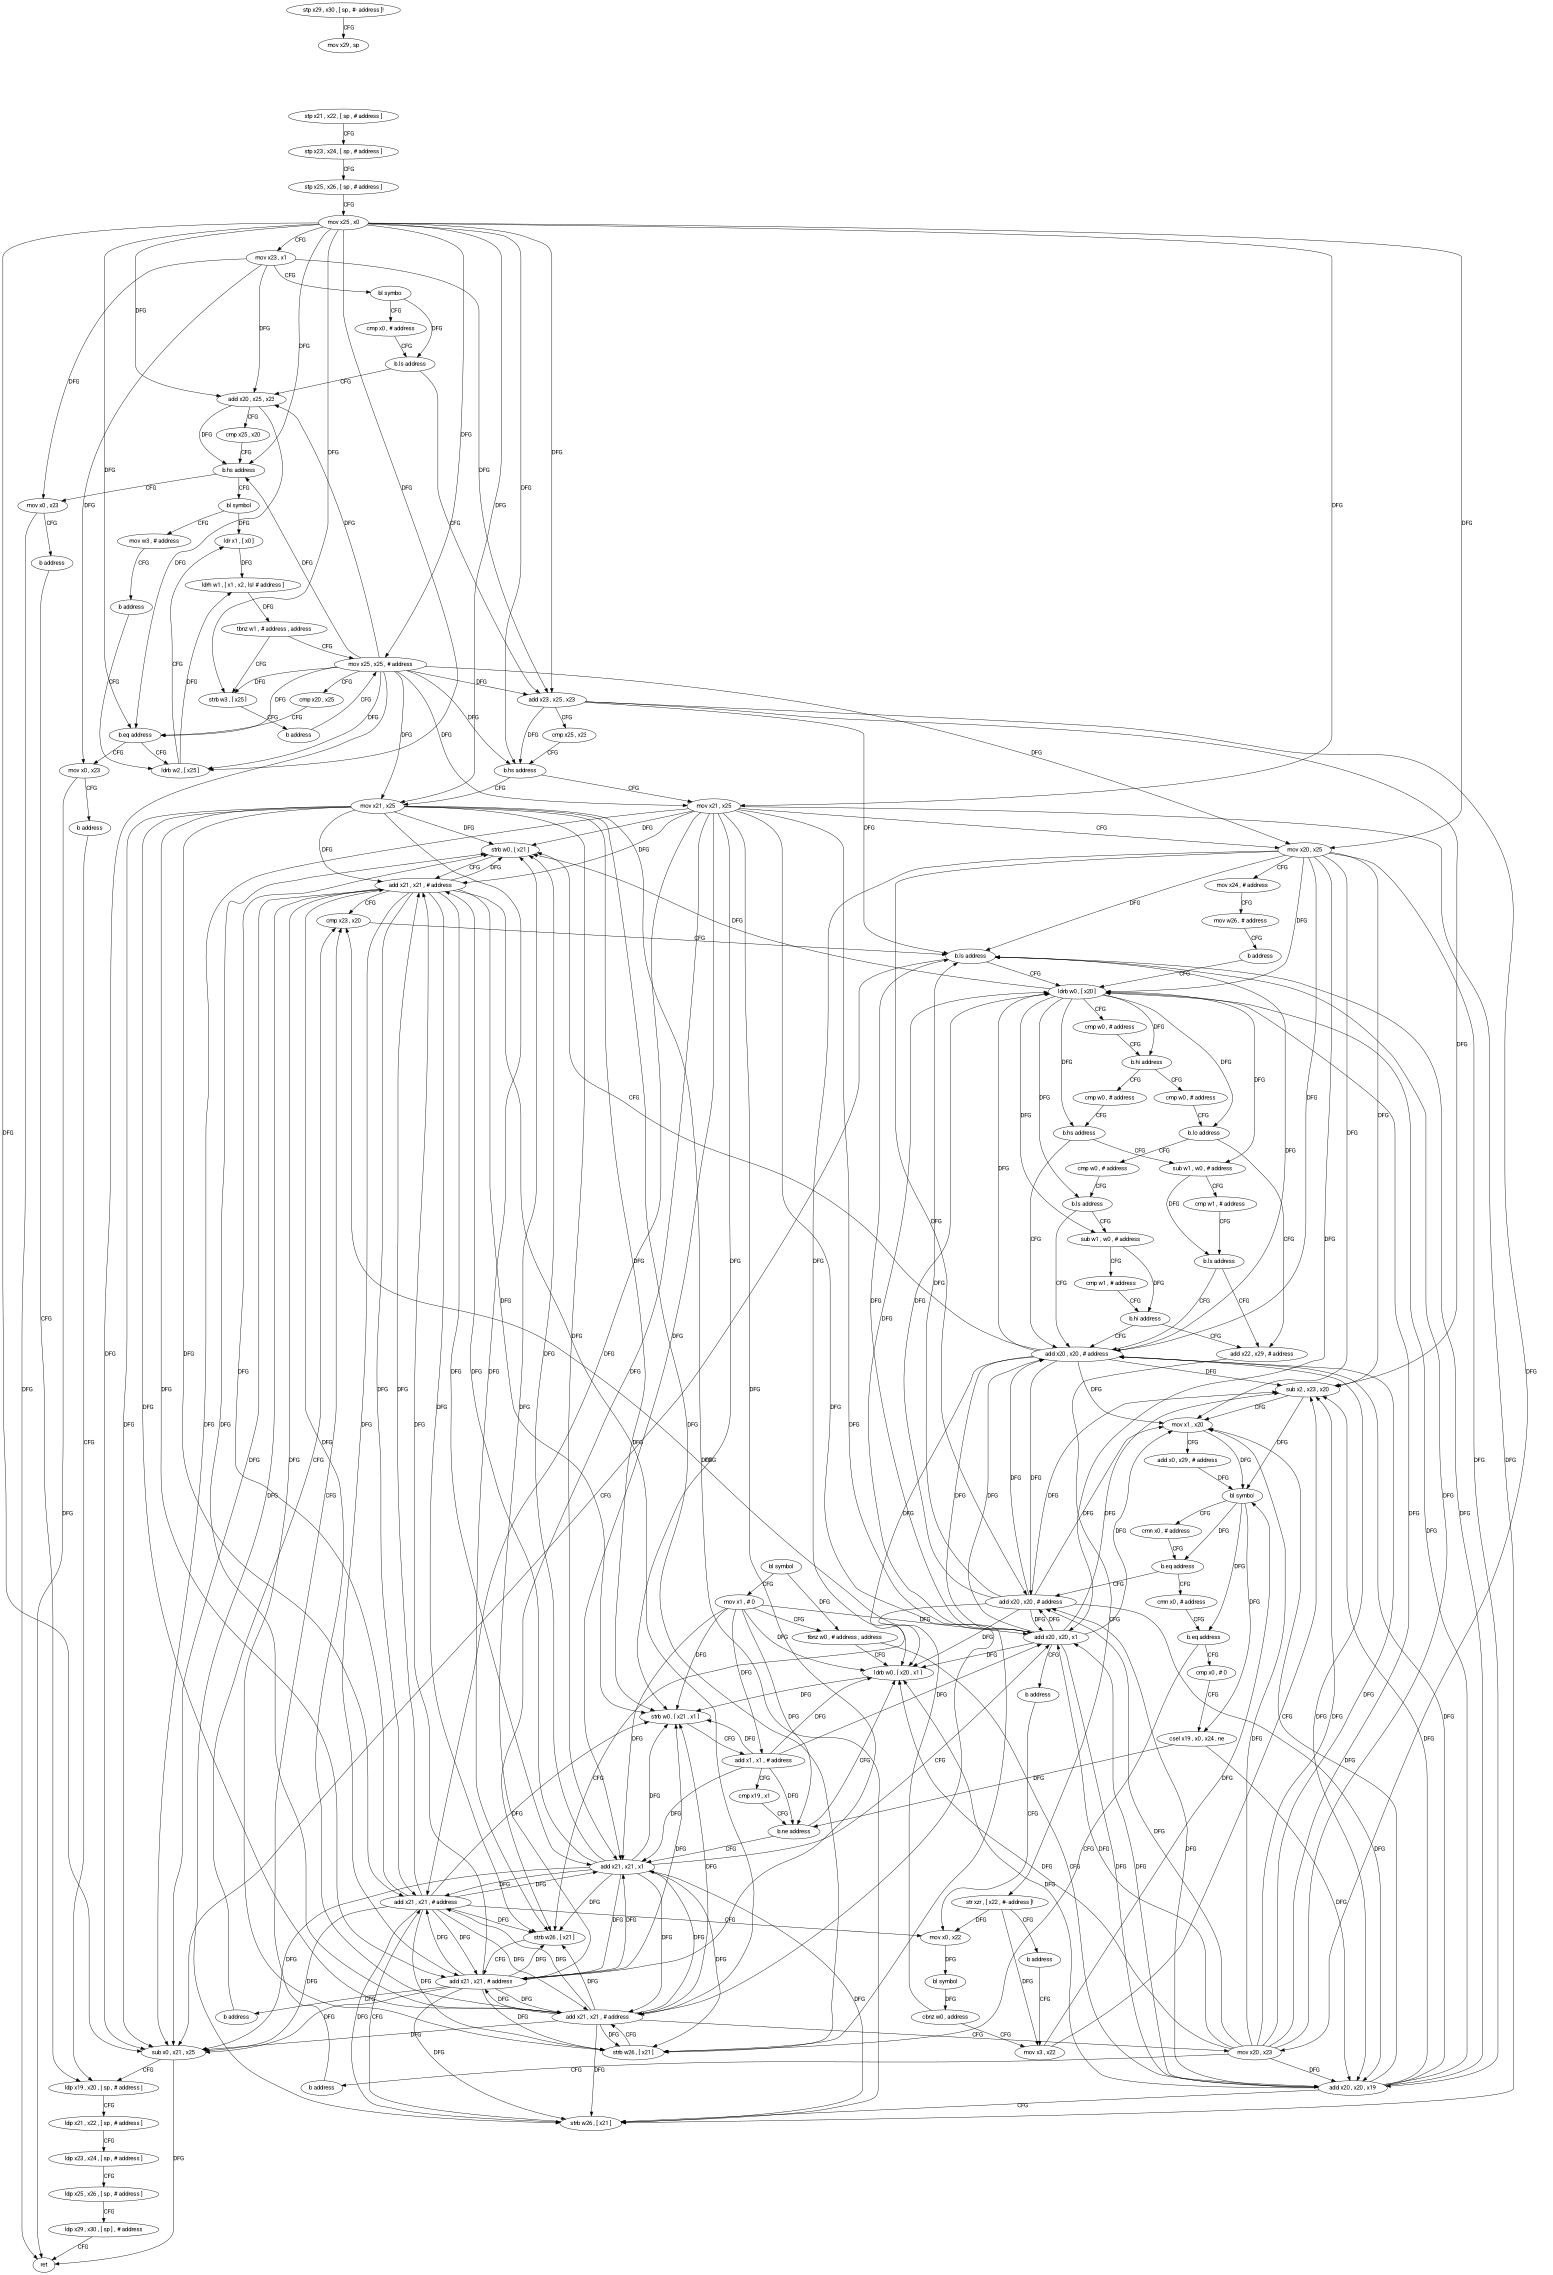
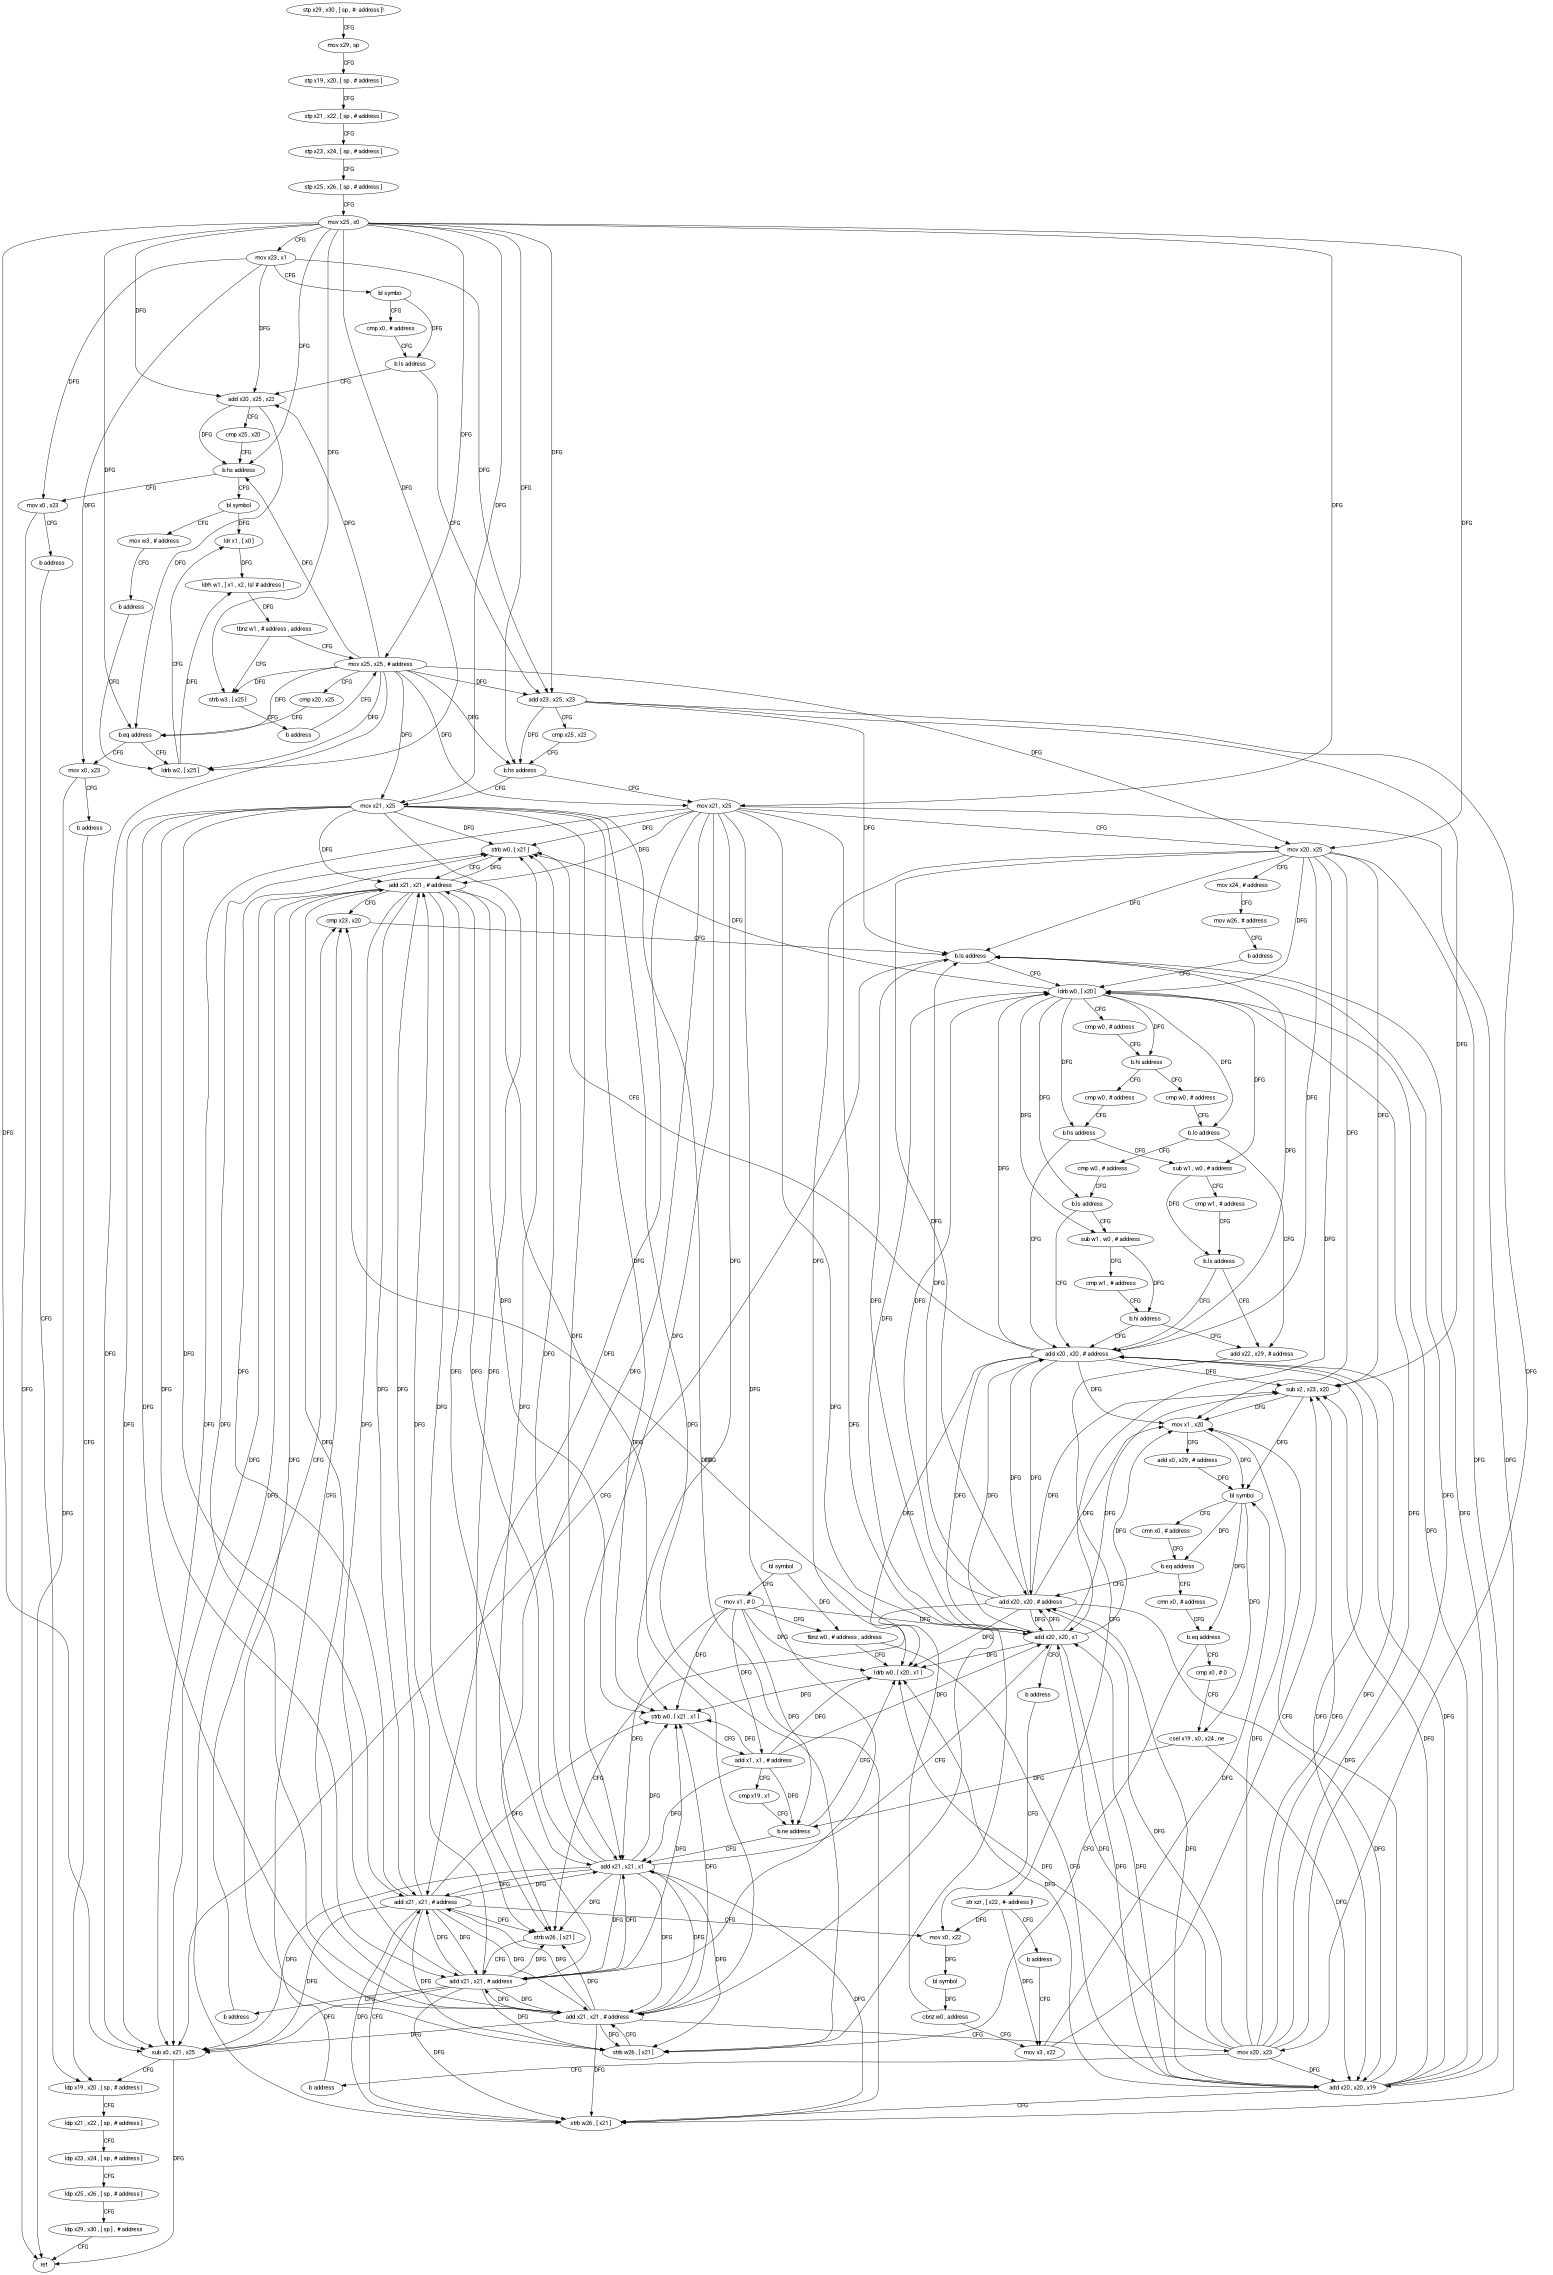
node "stp x19 , x20 , [ sp , # address ]": added
